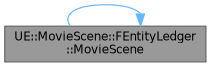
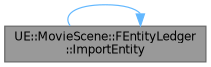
node "UE::MovieScene::FEntityLedger ::MovieScene": label "UE::MovieScene::FEntityLedger ::MovieScene" -> "UE::MovieScene::FEntityLedger ::ImportEntity"
